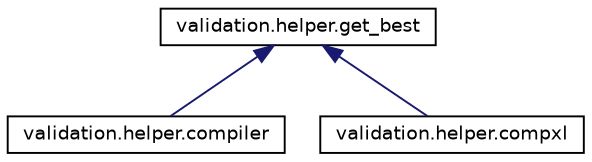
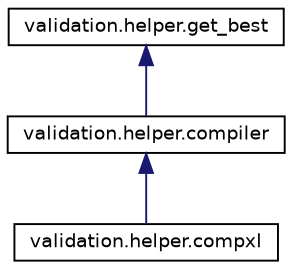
edge "validation.helper.compxl" -> "validation.helper.get_best": now "validation.helper.compxl" -> "validation.helper.compiler"
